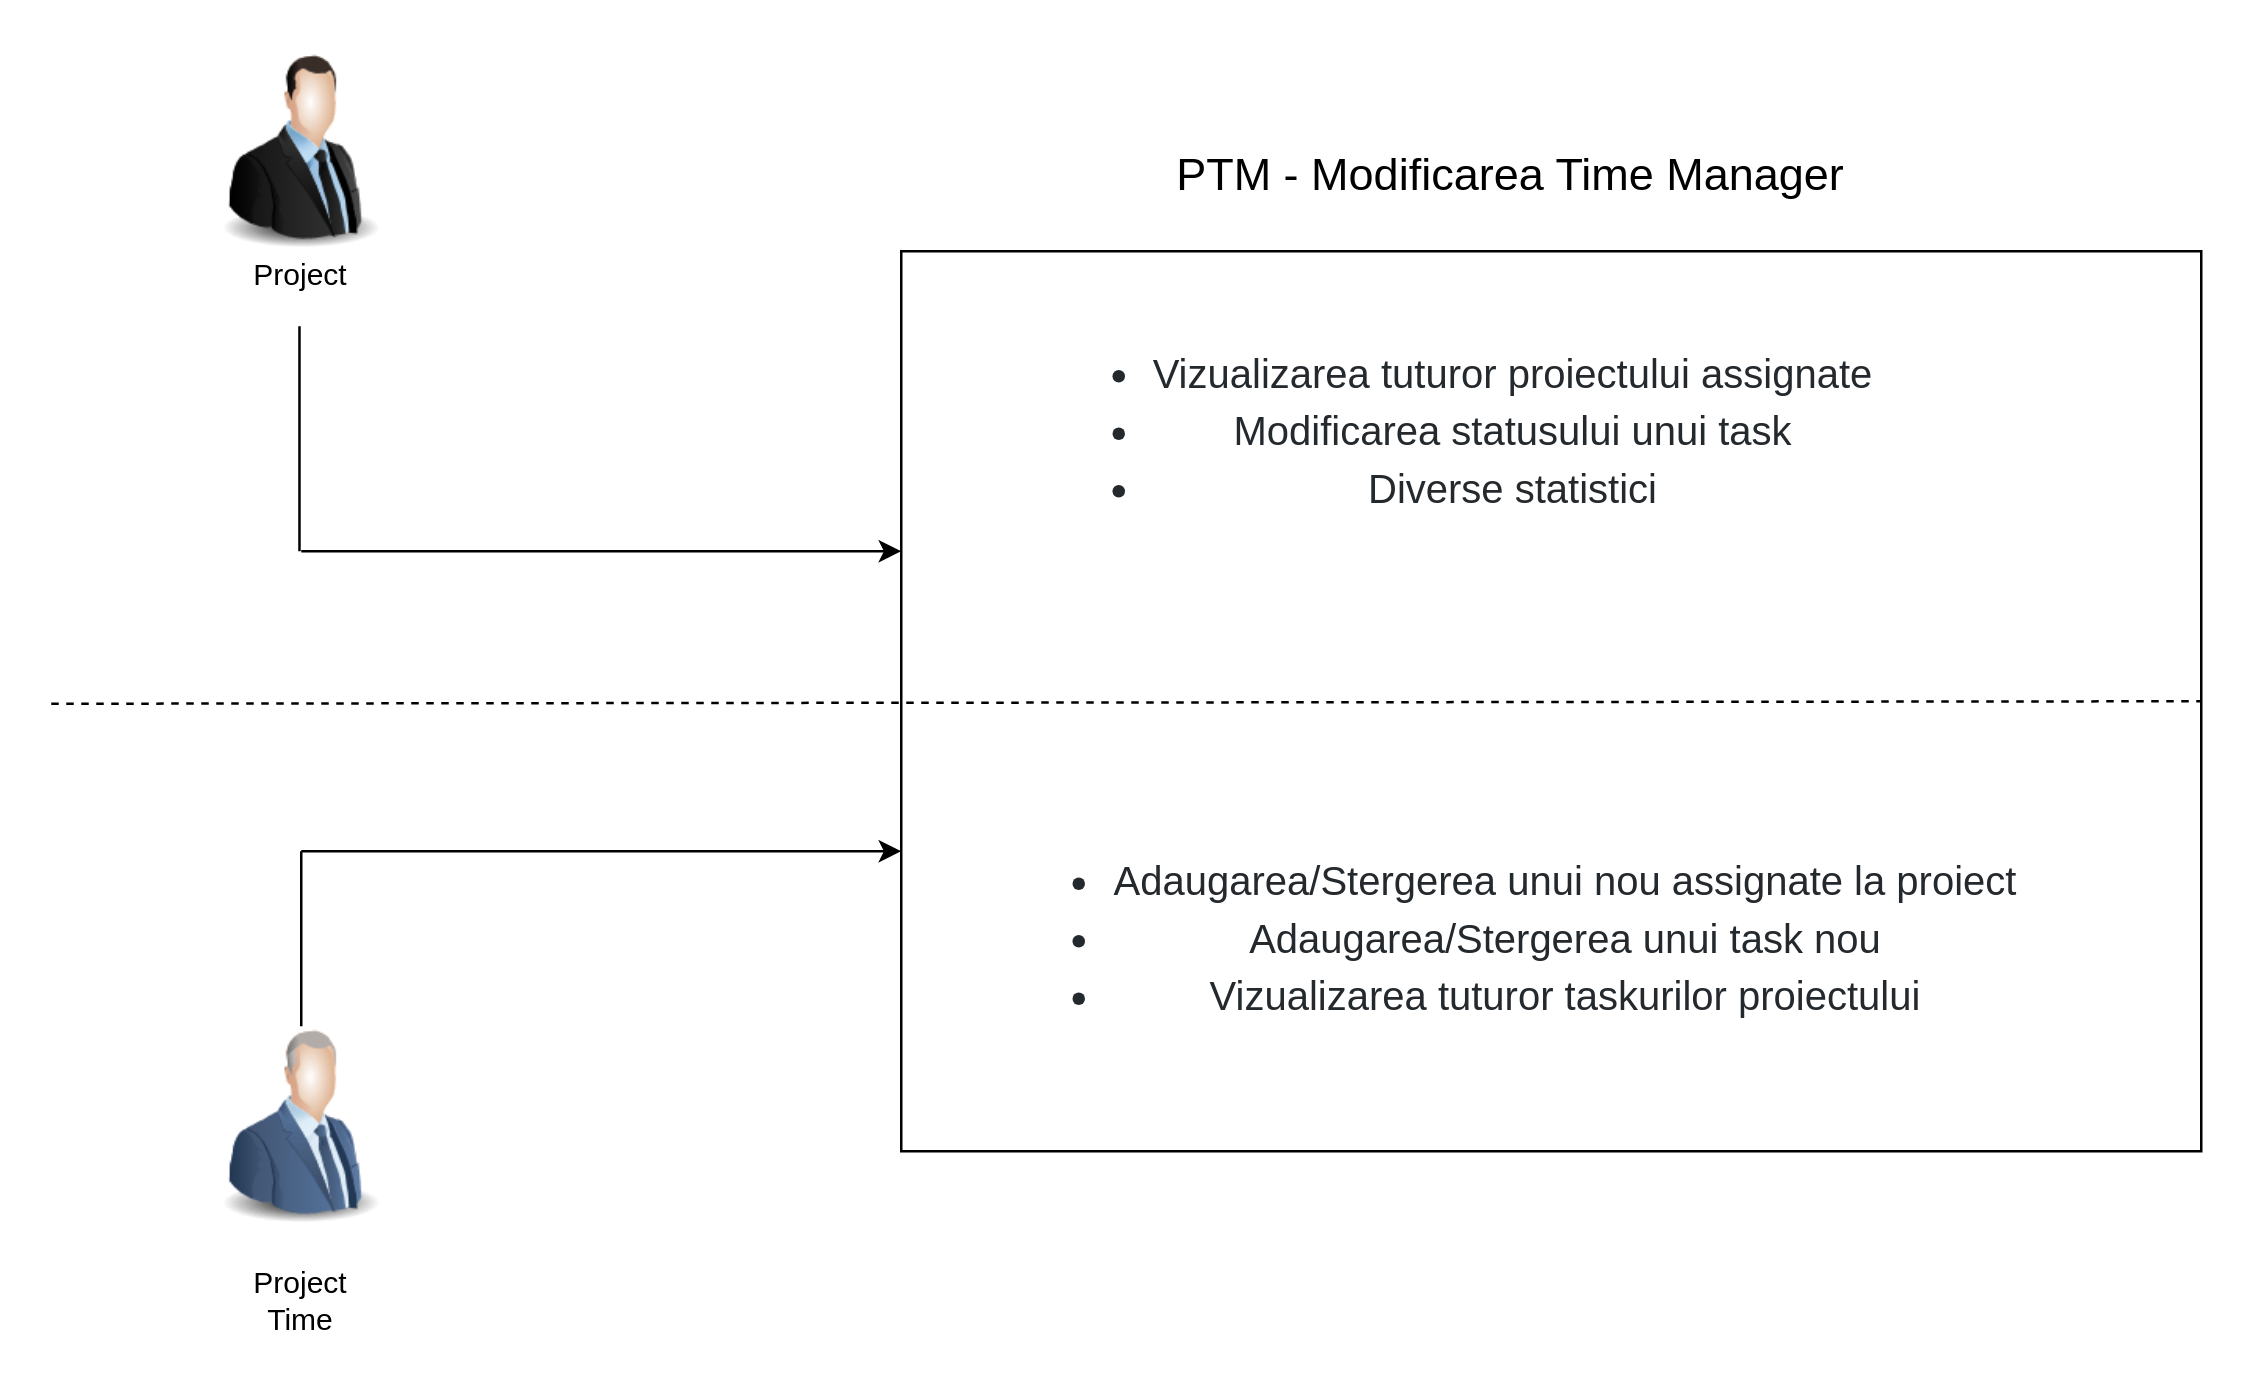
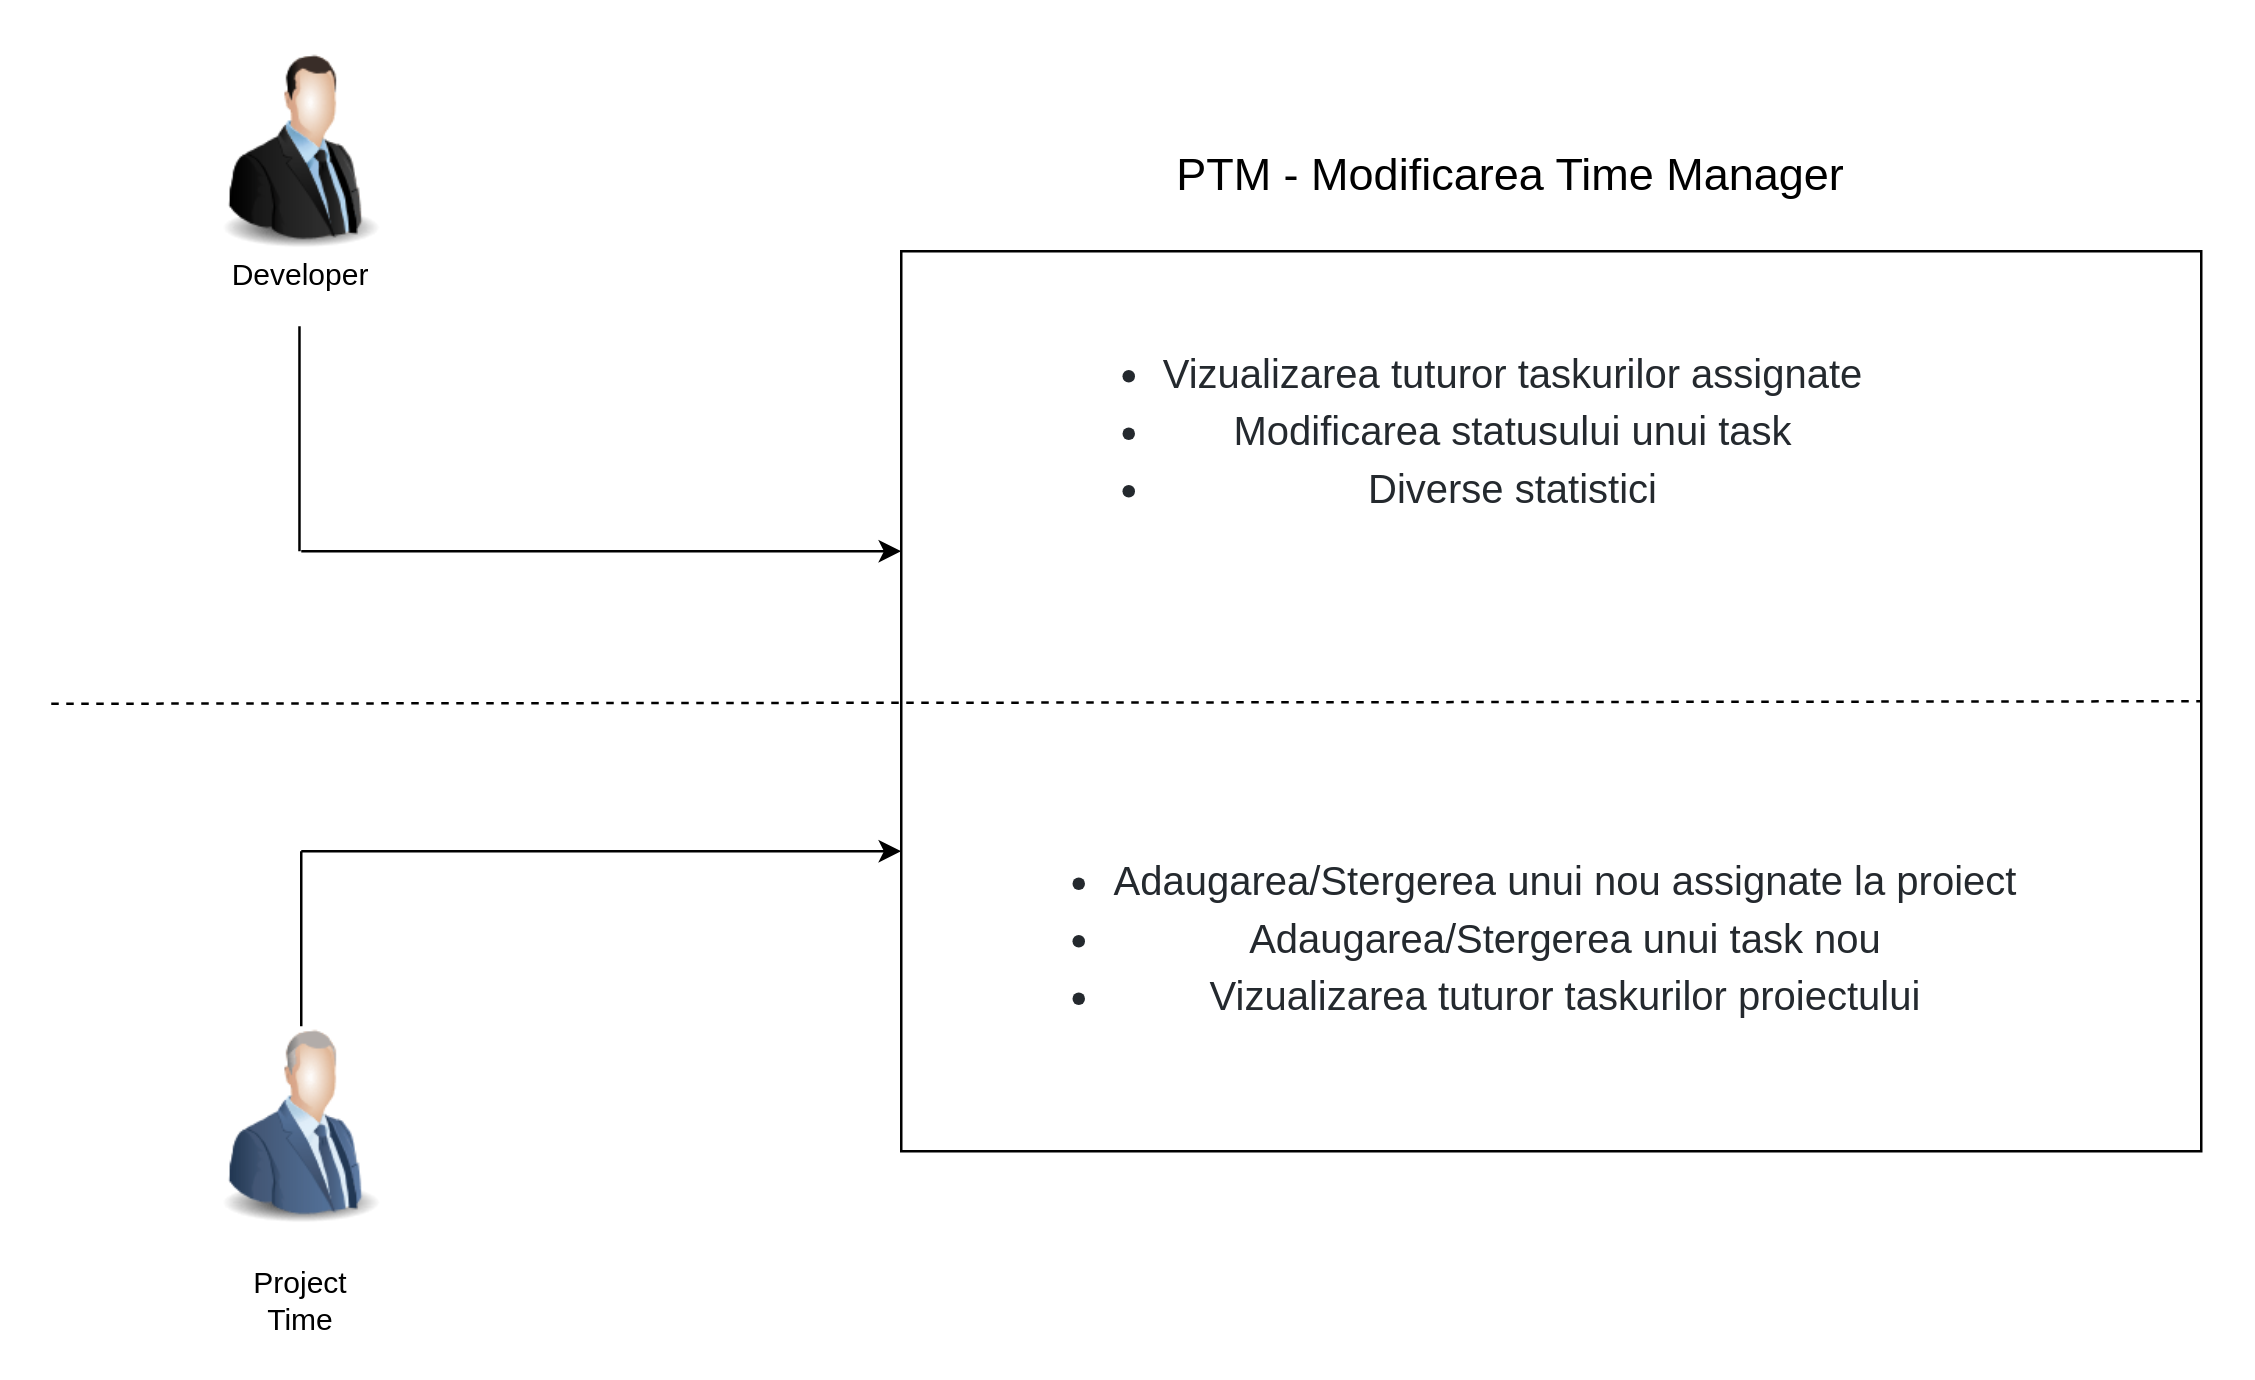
node "Project": label "Project" -> "Developer"
node "Vizualizarea tuturor proiectului assignate Modificarea statusului unui task Diverse statistici": label "Vizualizarea tuturor proiectului assignate Modificarea statusului unui task Diverse statistici" -> "Vizualizarea tuturor taskurilor assignate Modificarea statusului unui task Diverse statistici"
